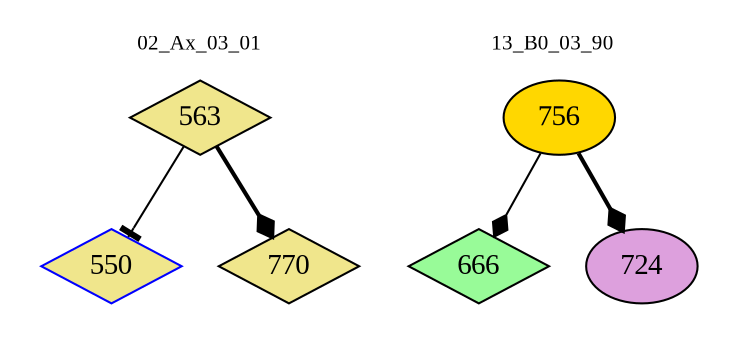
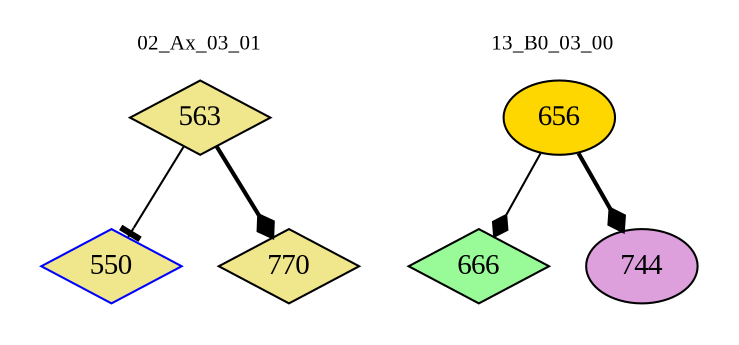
cluster "13_B0_03_90": label "13_B0_03_90" -> "13_B0_03_00"
node "756": label "756" -> "656"
node "724": label "724" -> "744"
